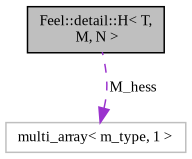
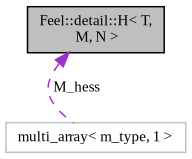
edge "Feel::detail::H< T, M, N >" -> "multi_array< m_type, 1 >": reversed
